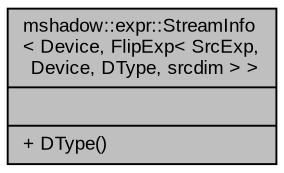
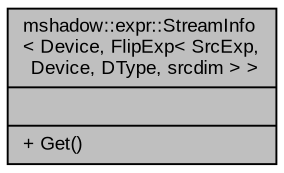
node "mshadow::expr::StreamInfo": text "+ DType()" -> "+ Get()"
